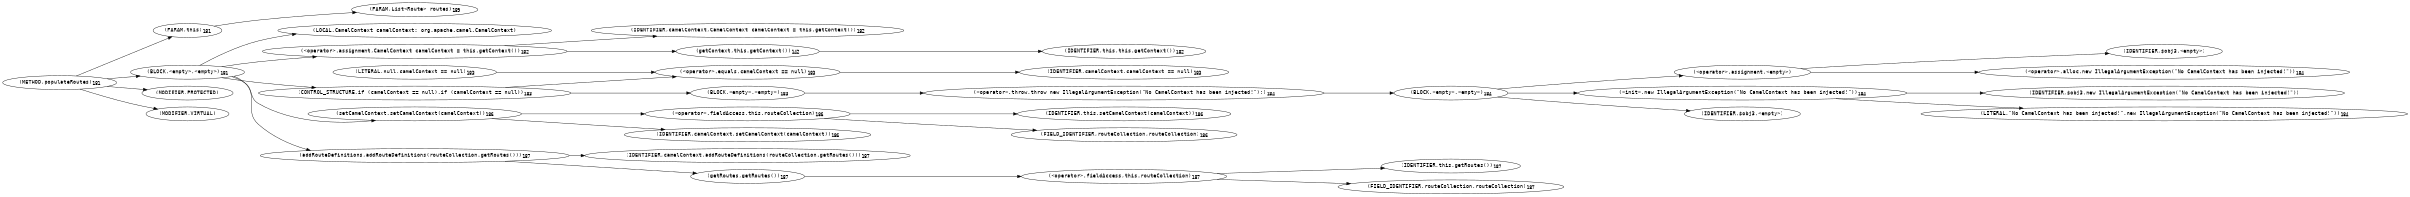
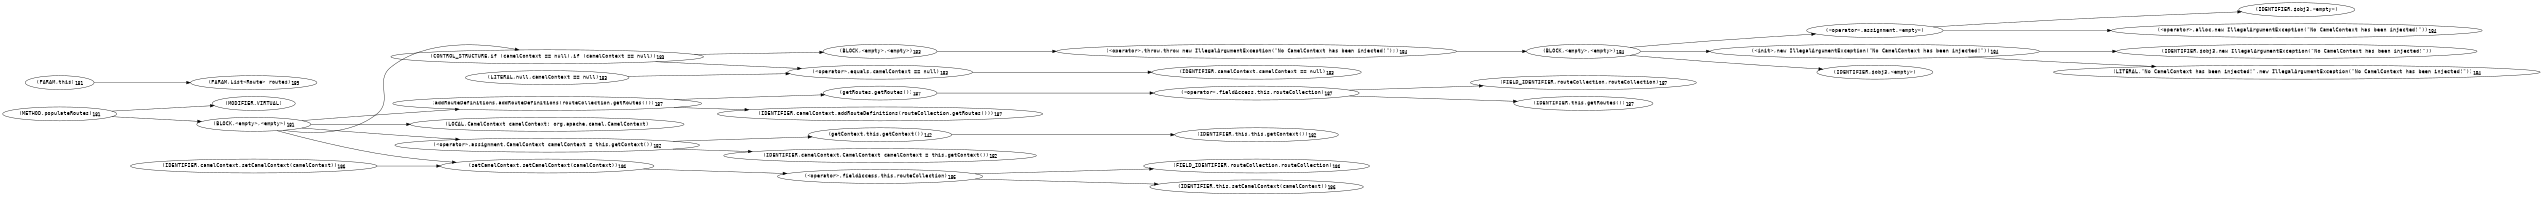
edge "(METHOD,populateRoutes)" -> "(PARAM,this)": removed
node "(MODIFIER,PROTECTED)": removed
edge "(setCamelContext,setCamelContext(camelContext))" -> "(IDENTIFIER,camelContext,setCamelContext(camelContext))": reversed
